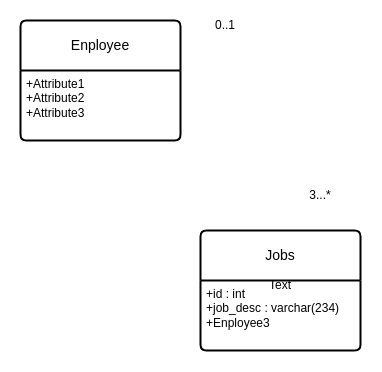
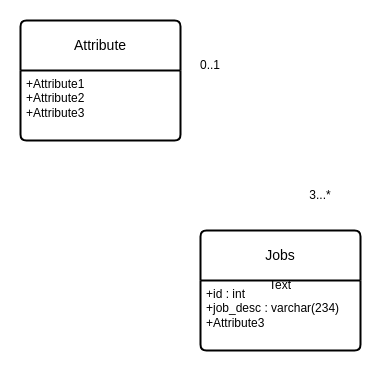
node "0..1": moved (226, 26) -> (211, 66)
node "Enployee": label "Enployee" -> "Attribute"
node "+id : int +job_desc : varchar(234) +Enployee3": label "+id : int +job_desc : varchar(234) +Enployee3" -> "+id : int +job_desc : varchar(234) +Attribute3"
